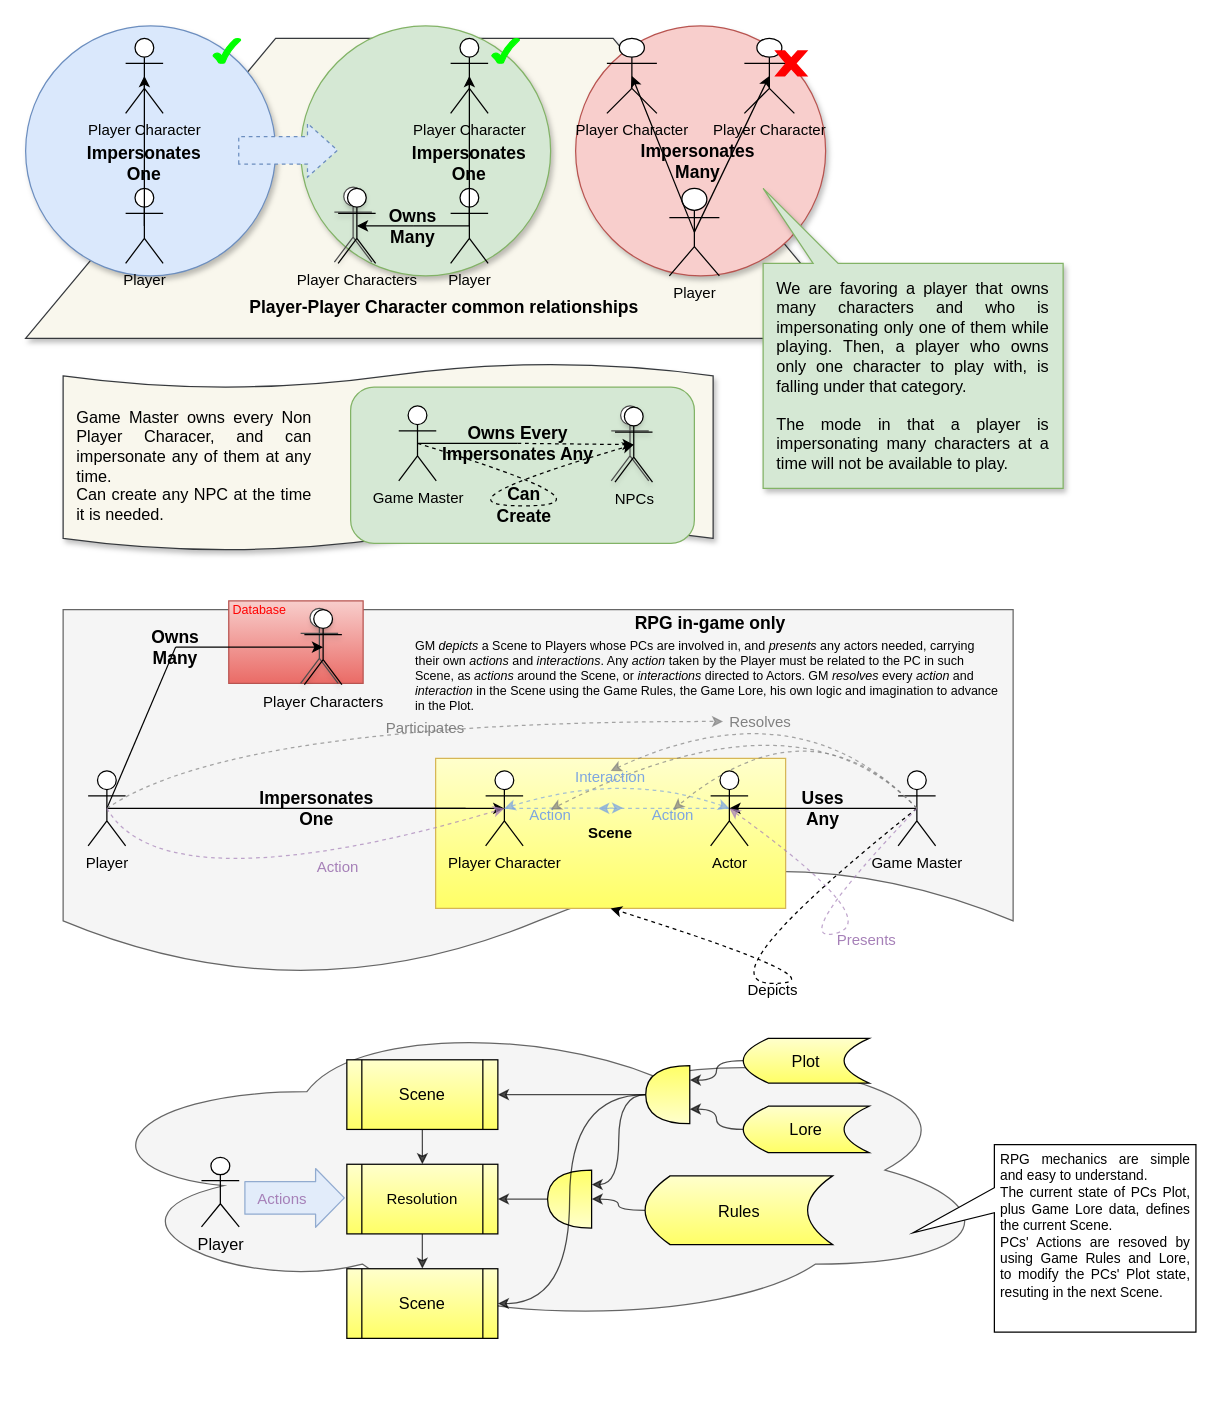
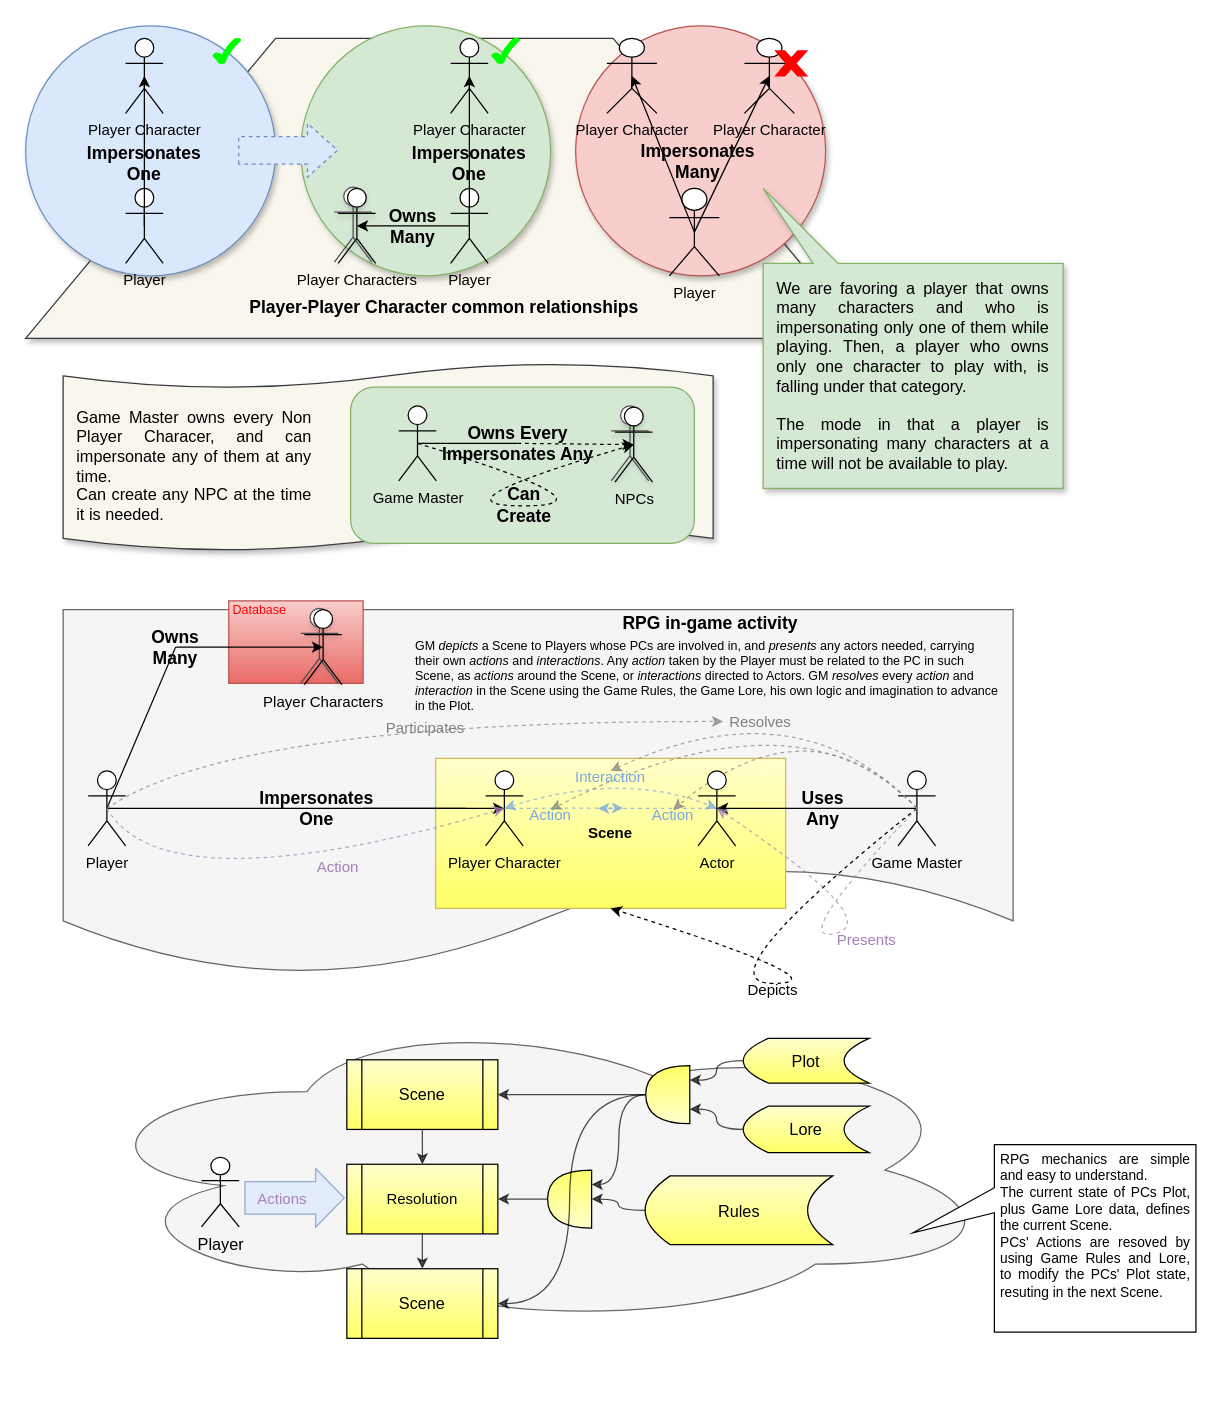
node "RPG in-game only": label "RPG in-game only" -> "RPG in-game activity"
node "Actor": moved (729, 808) -> (717, 808)
